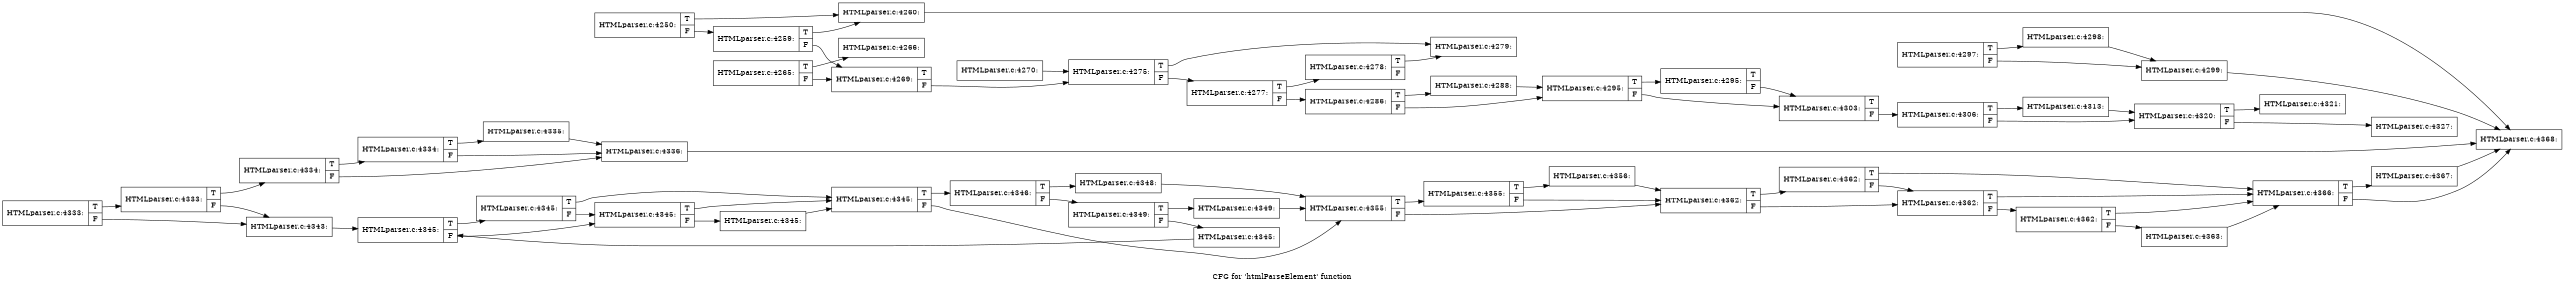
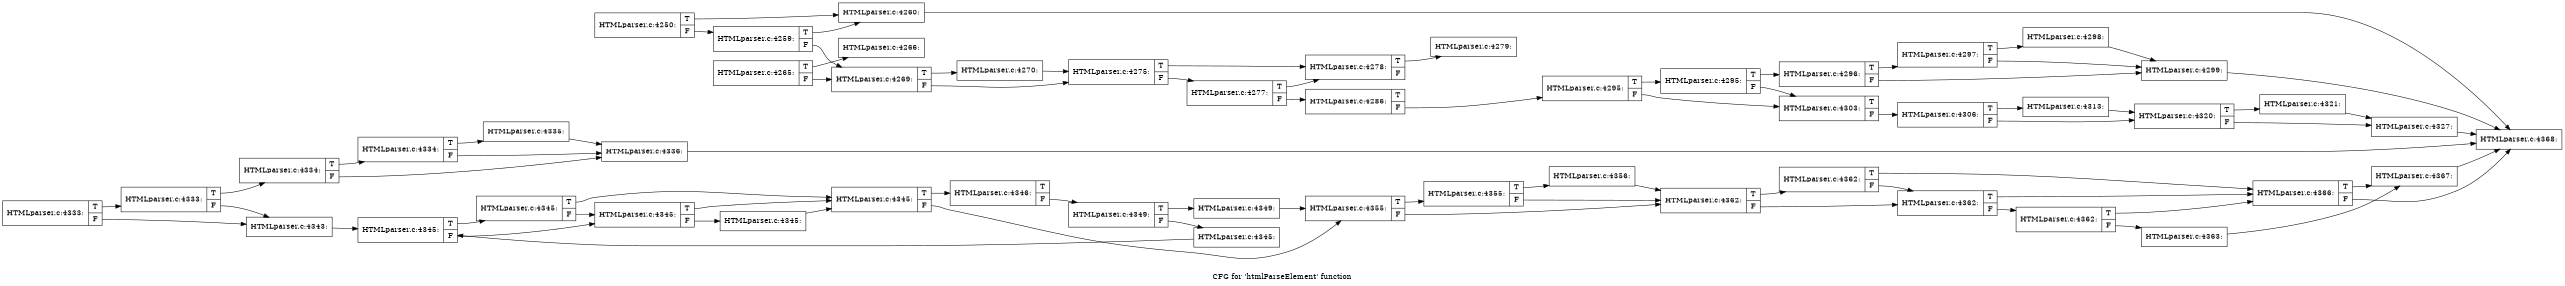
edge "HTMLparser.c:4275:" -> "HTMLparser.c:4279:": now "HTMLparser.c:4275:" -> "HTMLparser.c:4278:"
edge "HTMLparser.c:4269:" -> "HTMLparser.c:4270:": added
node "HTMLparser.c:4296:": added
node "HTMLparser.c:4288:": removed
edge "HTMLparser.c:4321:" -> "HTMLparser.c:4327:": added
edge "HTMLparser.c:4327:" -> "HTMLparser.c:4368:": added
node "HTMLparser.c:4348:": removed
edge "HTMLparser.c:4363:" -> "HTMLparser.c:4366:": now "HTMLparser.c:4363:" -> "HTMLparser.c:4367:"
